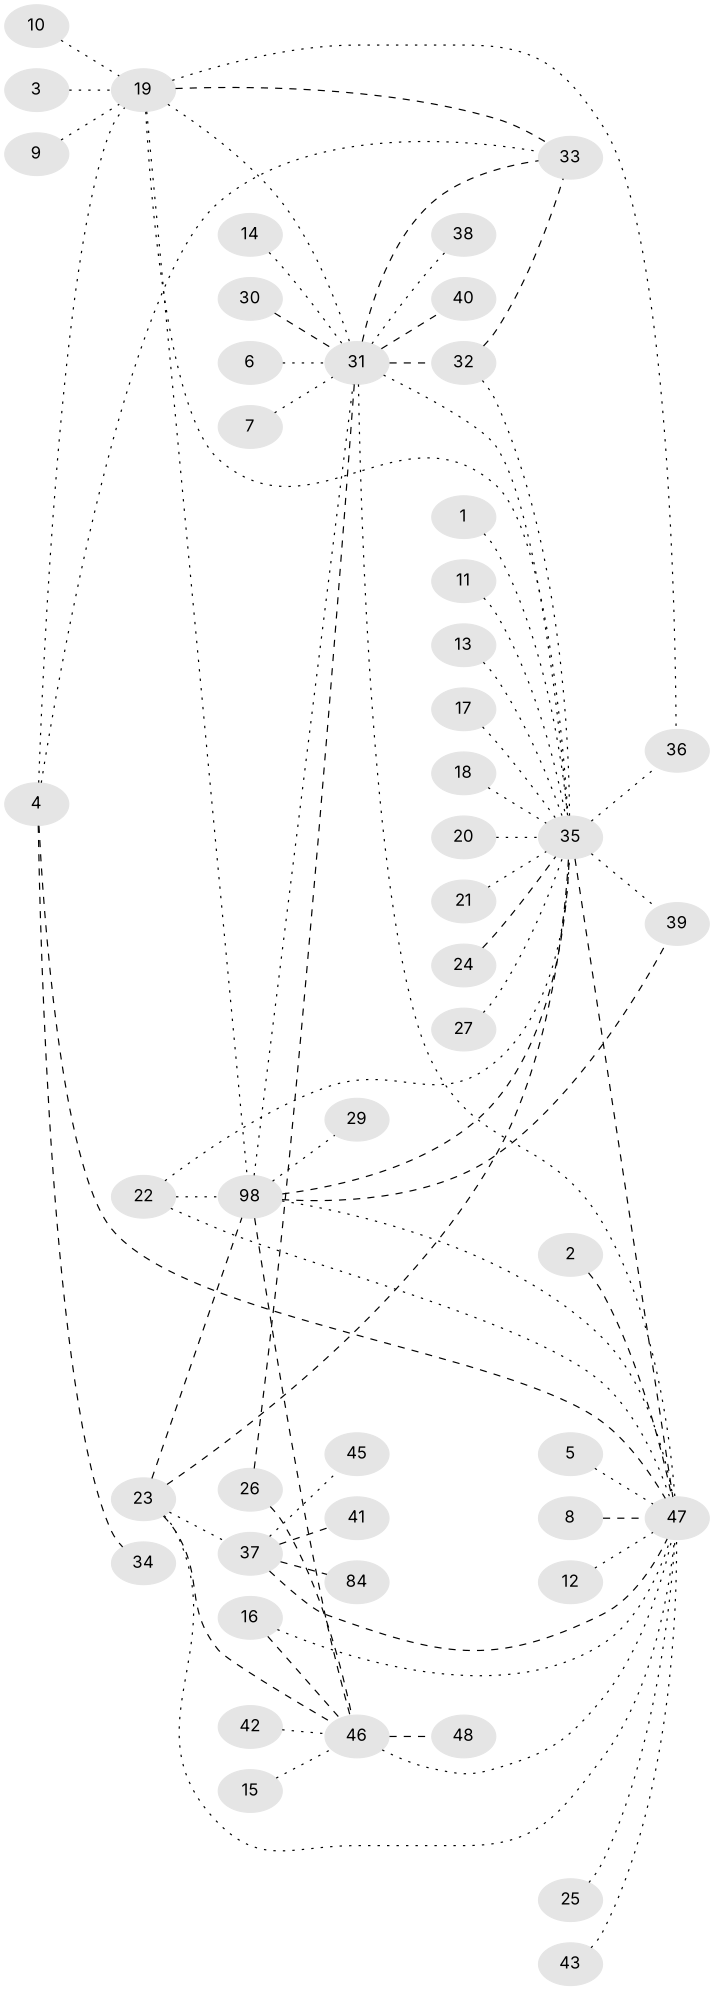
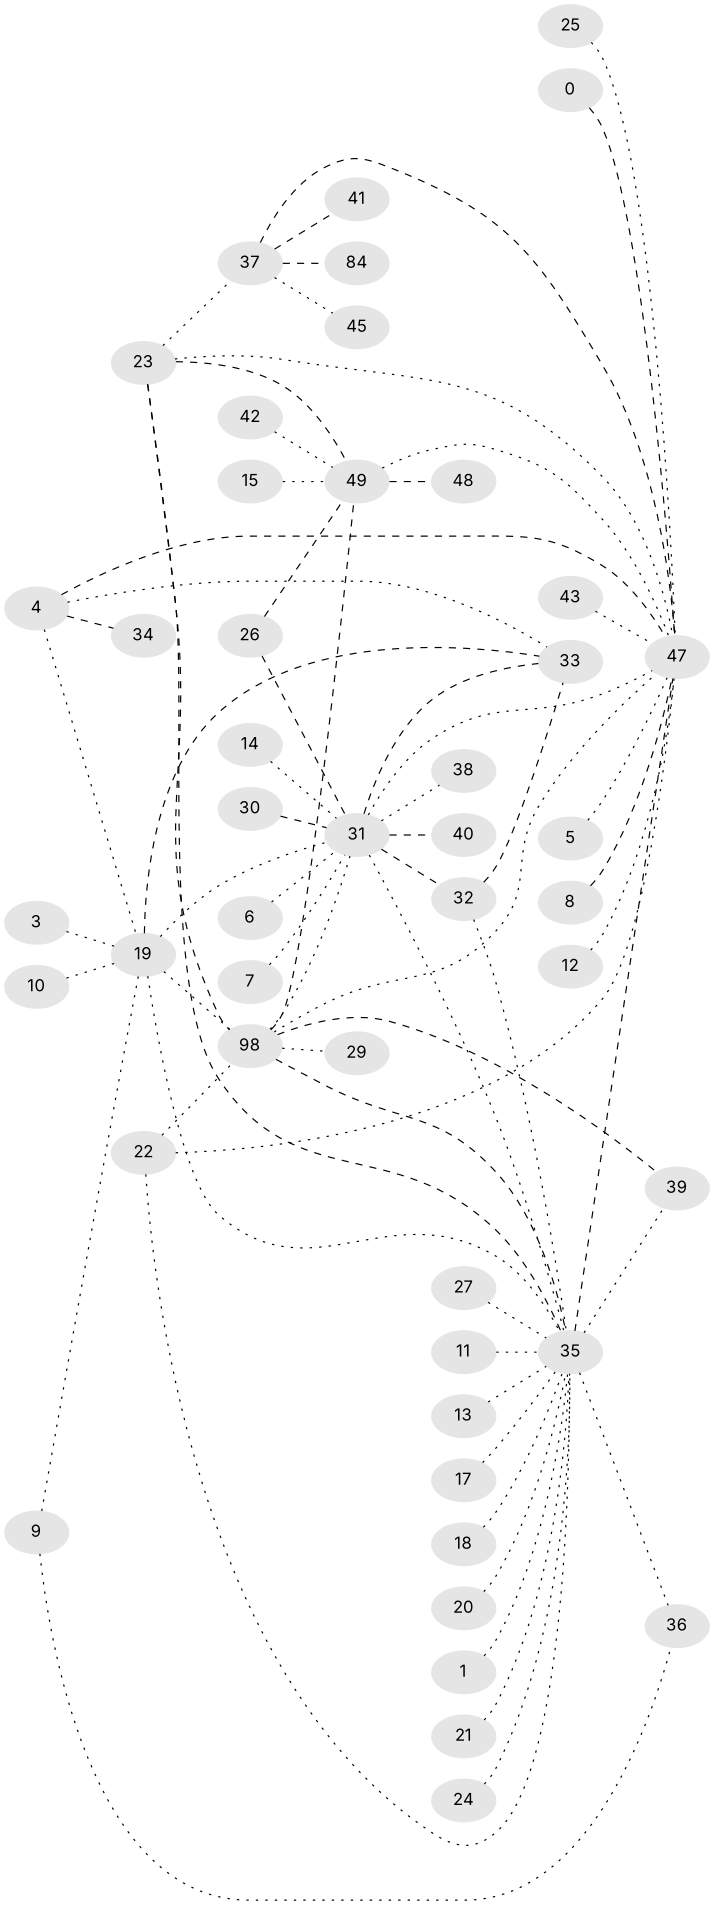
edge "19" -- "36": now "9" -- "36"
edge "35" -- "24": style dashed -> dotted
node "2": label "2" -> "0"
node "16": removed
node "46": label "46" -> "49"
